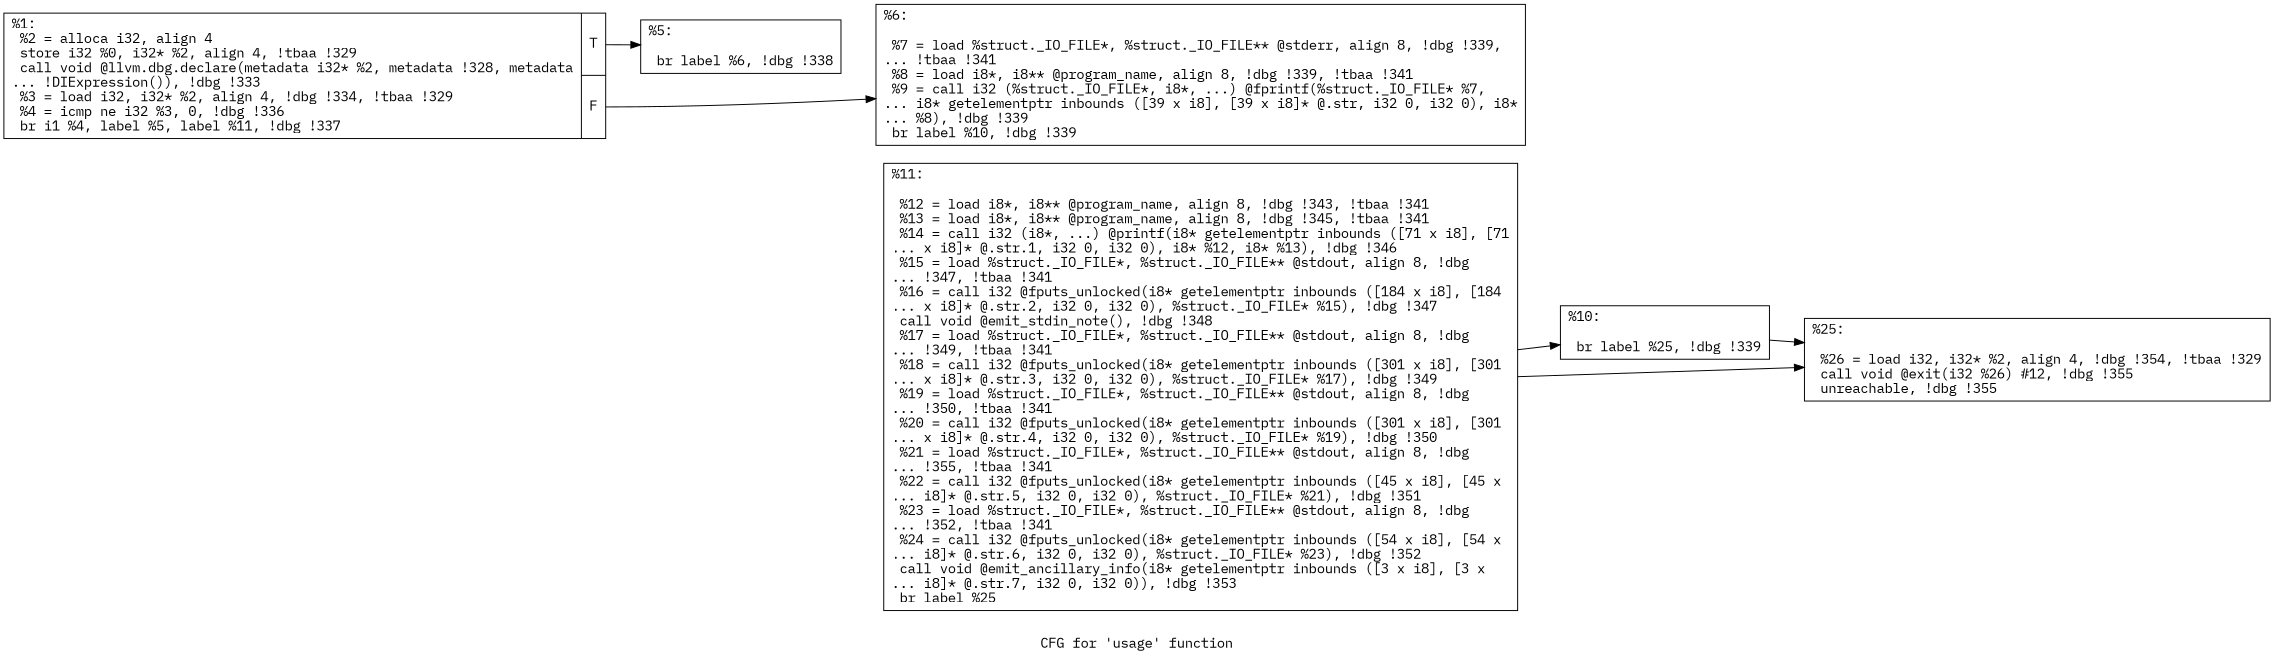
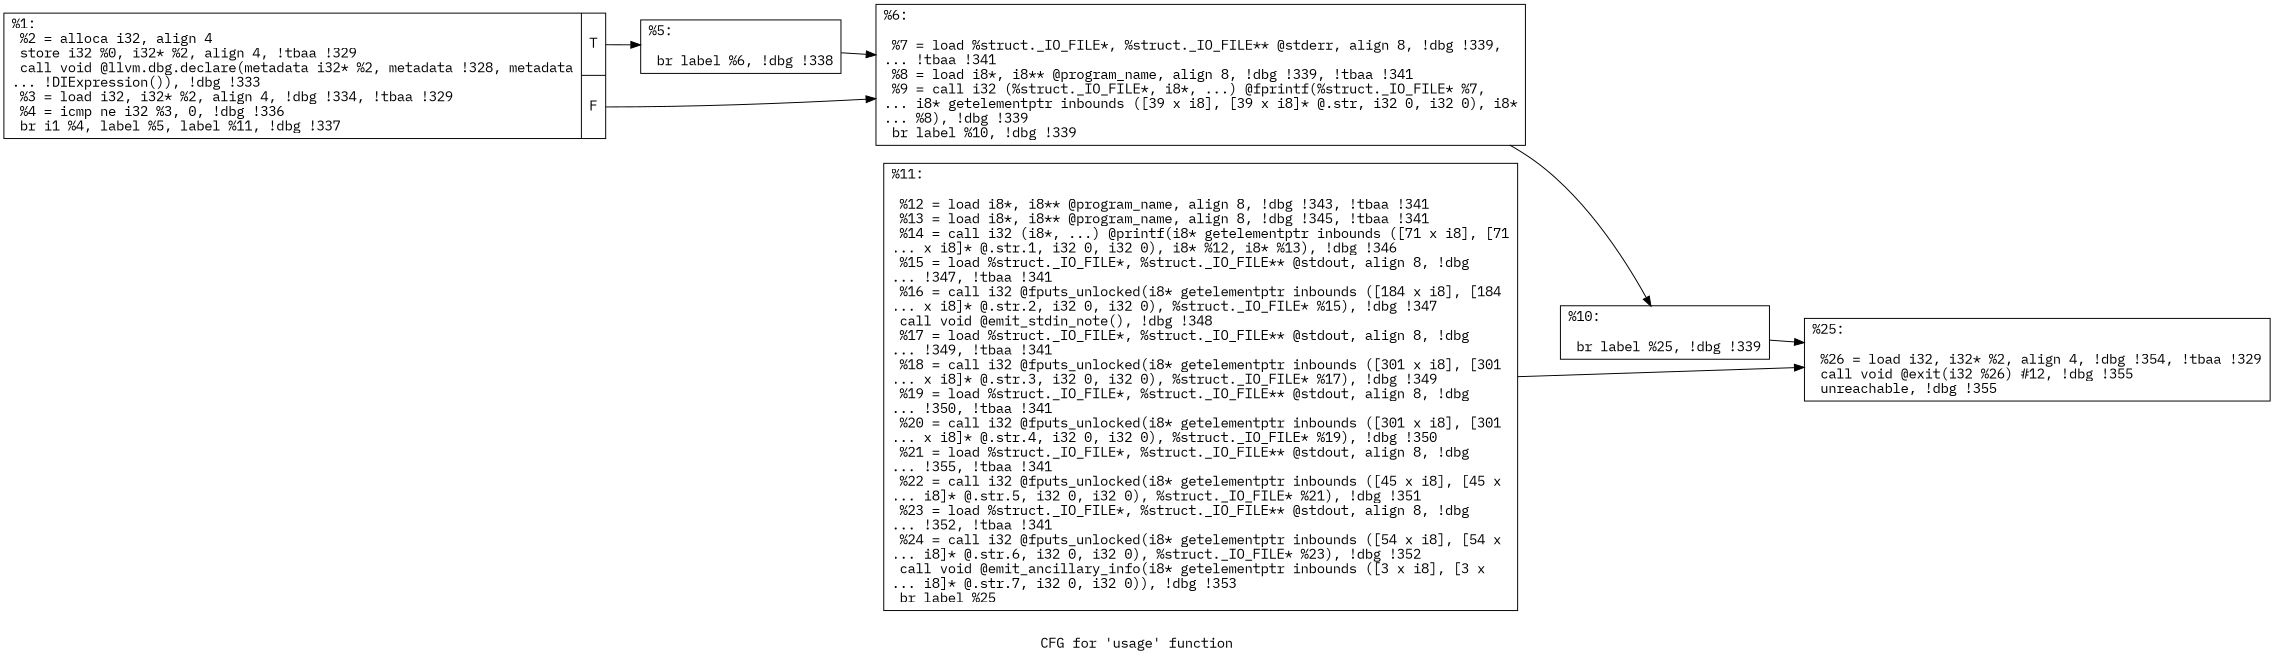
edge "%5:" -> "%6:": added
edge "%11:" -> "%10:": now "%6:" -> "%10:"
